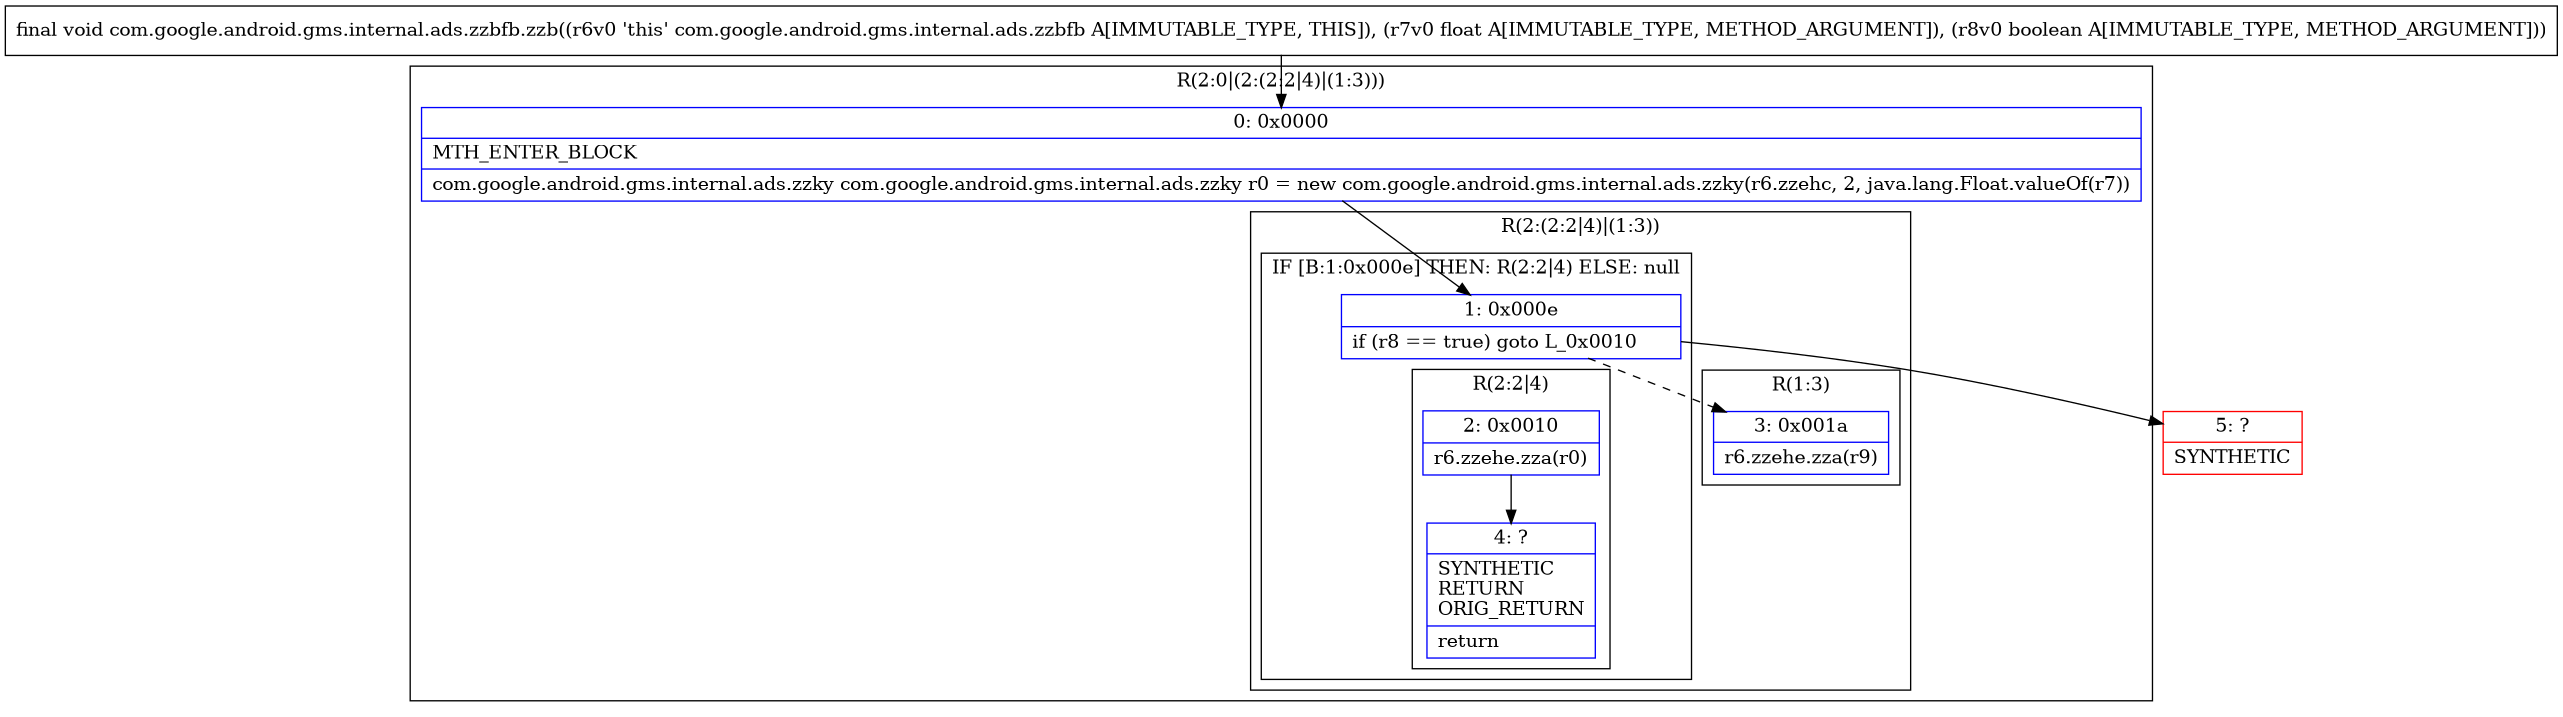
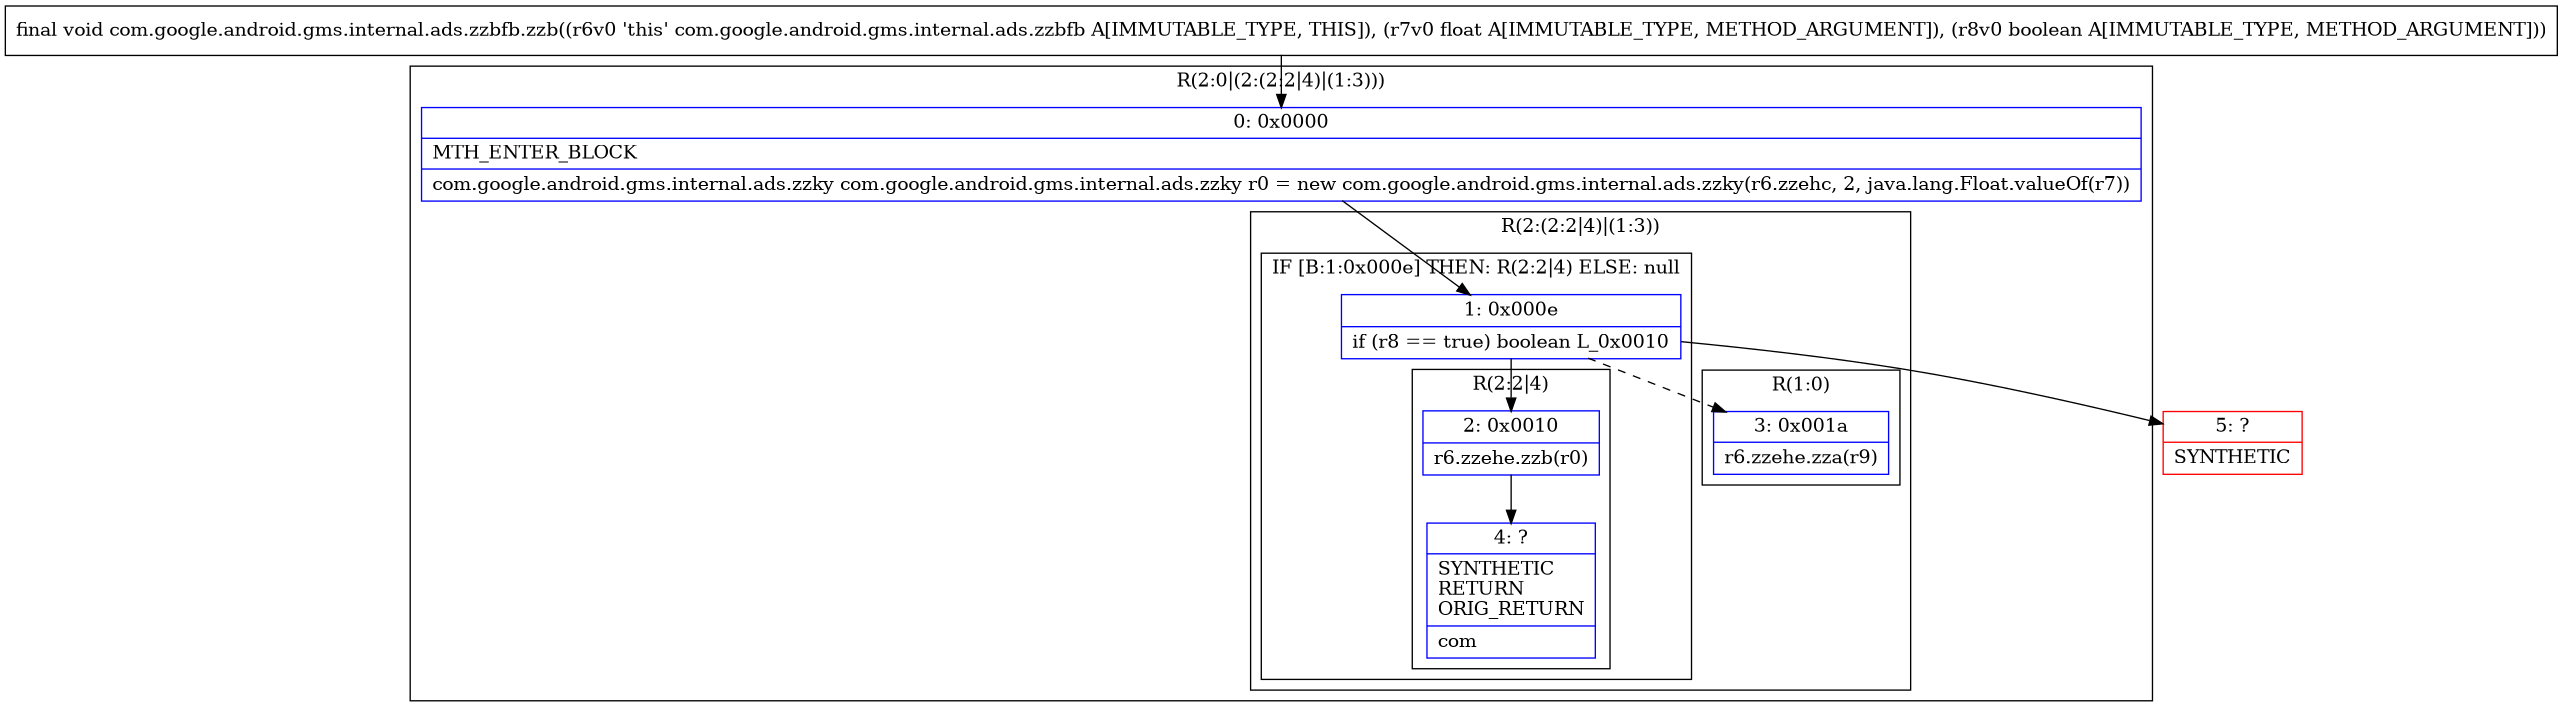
node "1: 0x000e": text "if (r8 == true) goto L_0x0010" -> "if (r8 == true) boolean L_0x0010"
edge "1: 0x000e" -> "2: 0x0010": added
cluster "R(1:3)": label "R(1:3)" -> "R(1:0)"
node "2: 0x0010": text "r6.zzehe.zza(r0)" -> "r6.zzehe.zzb(r0)"
node "4: ?": text "return" -> "com"
